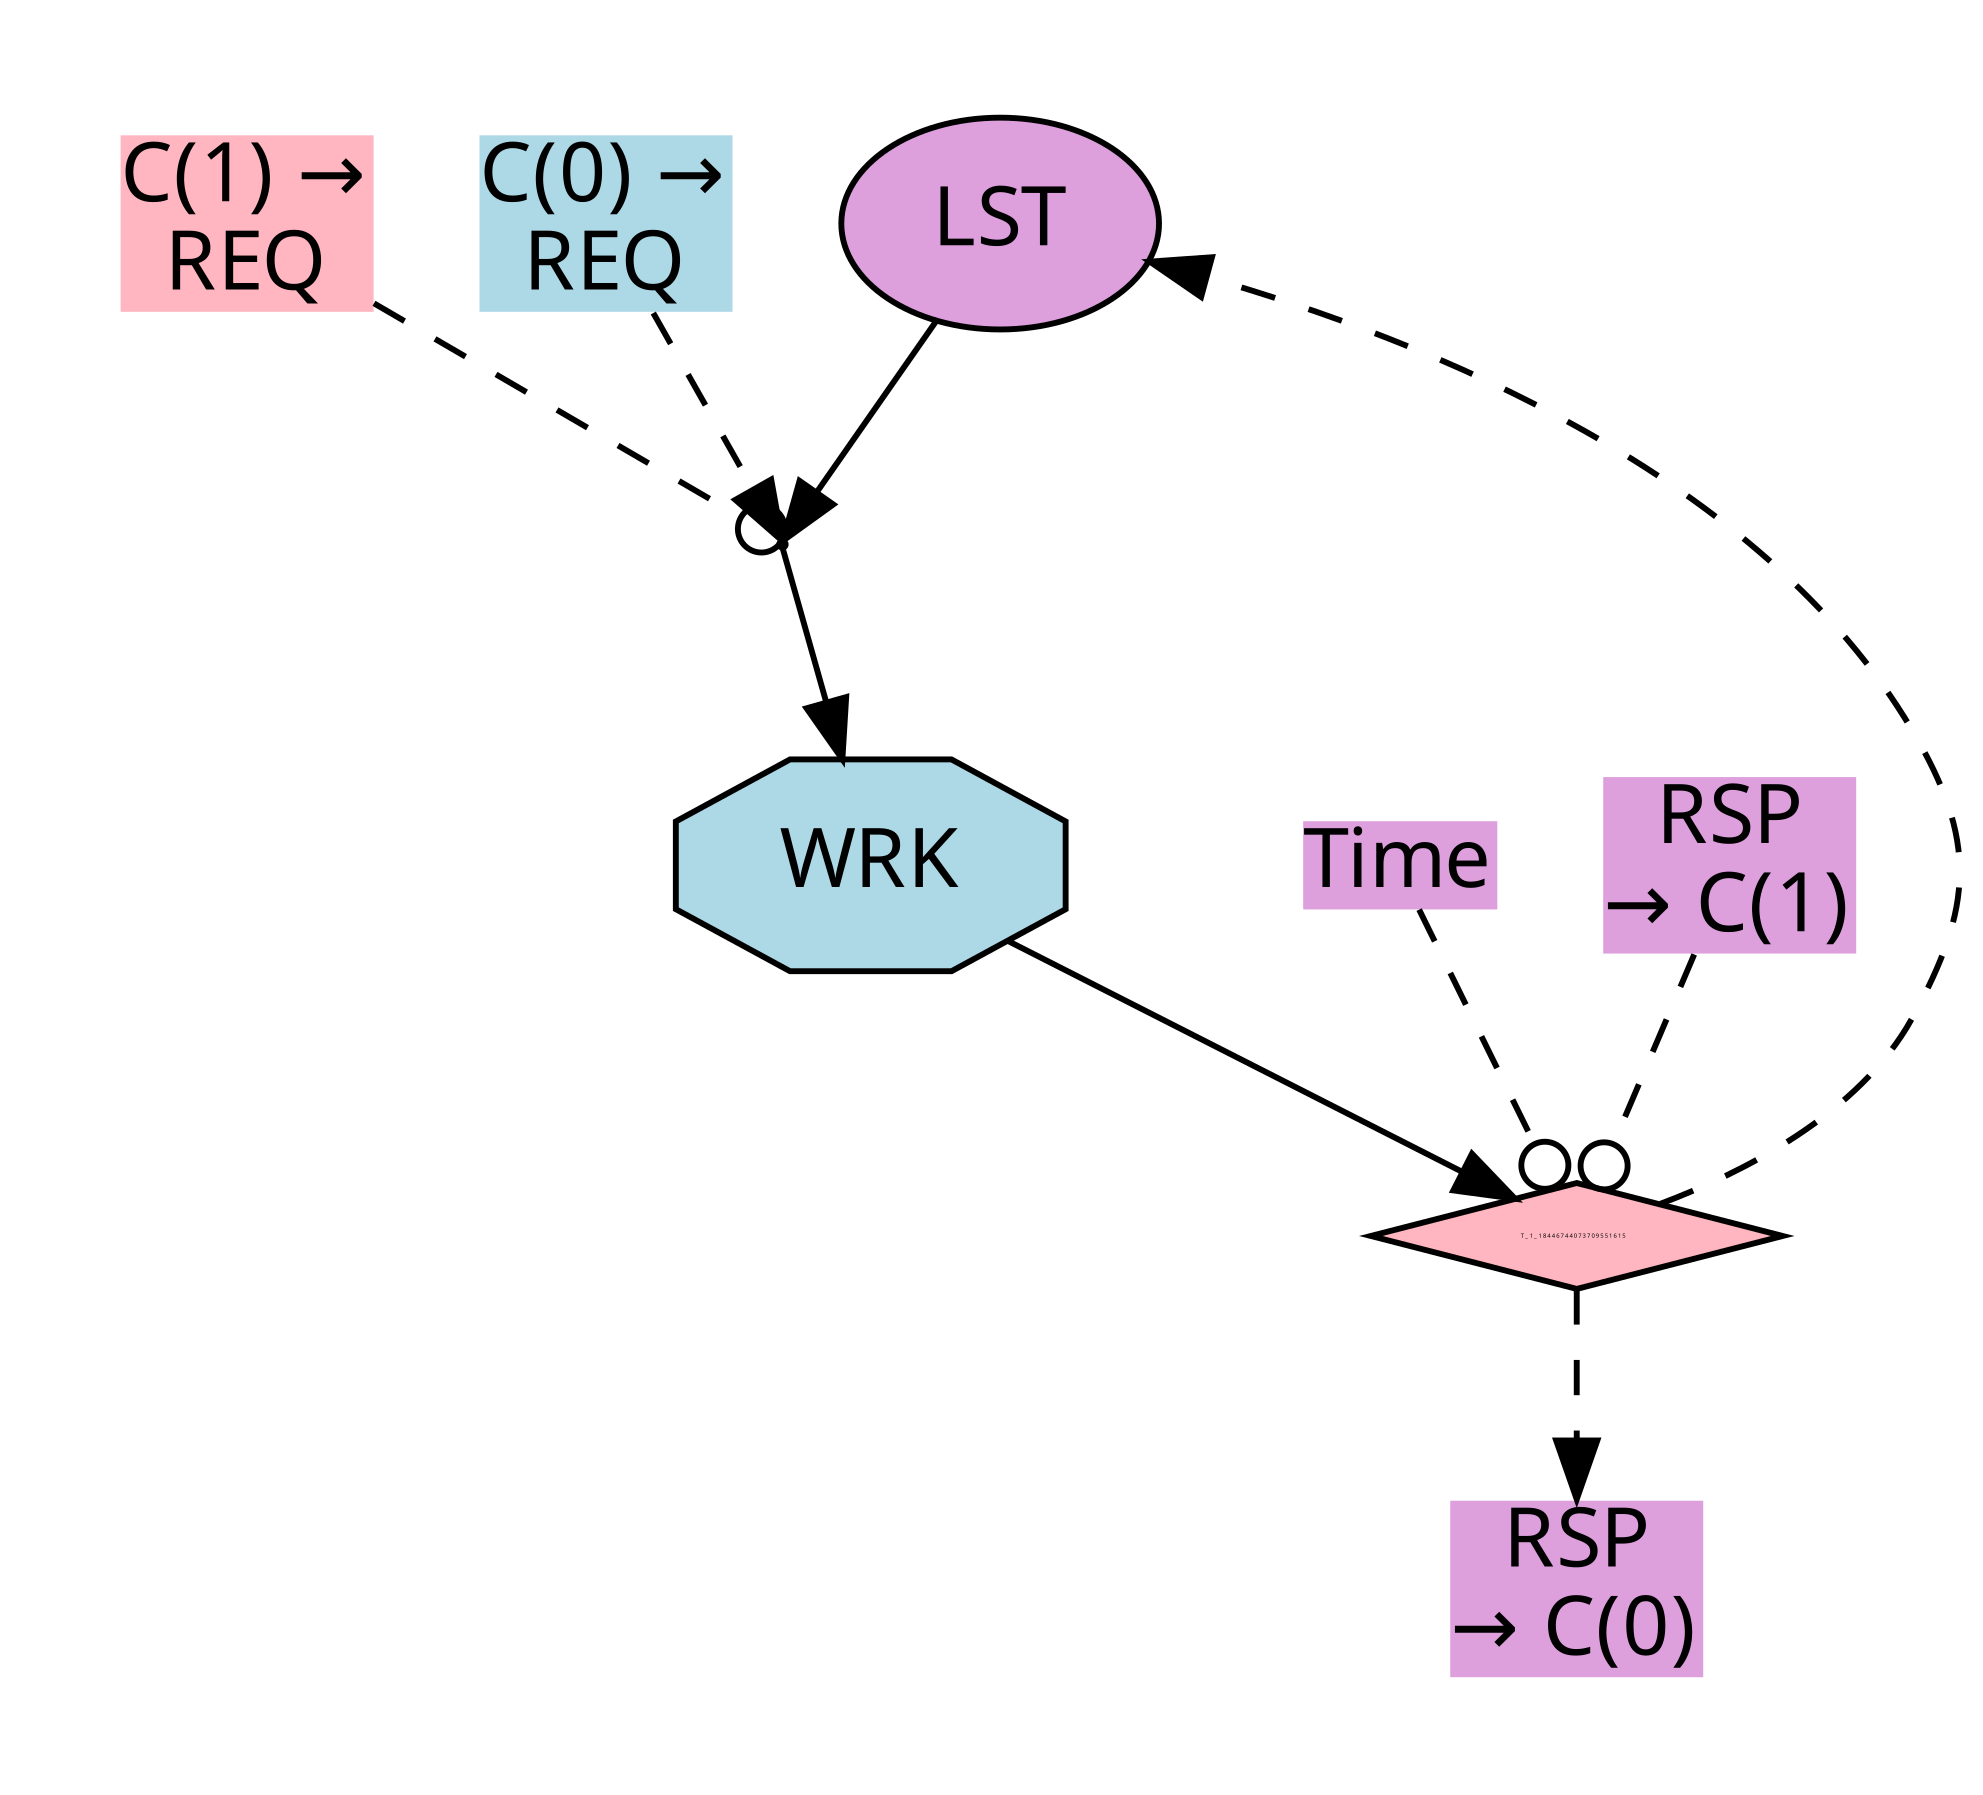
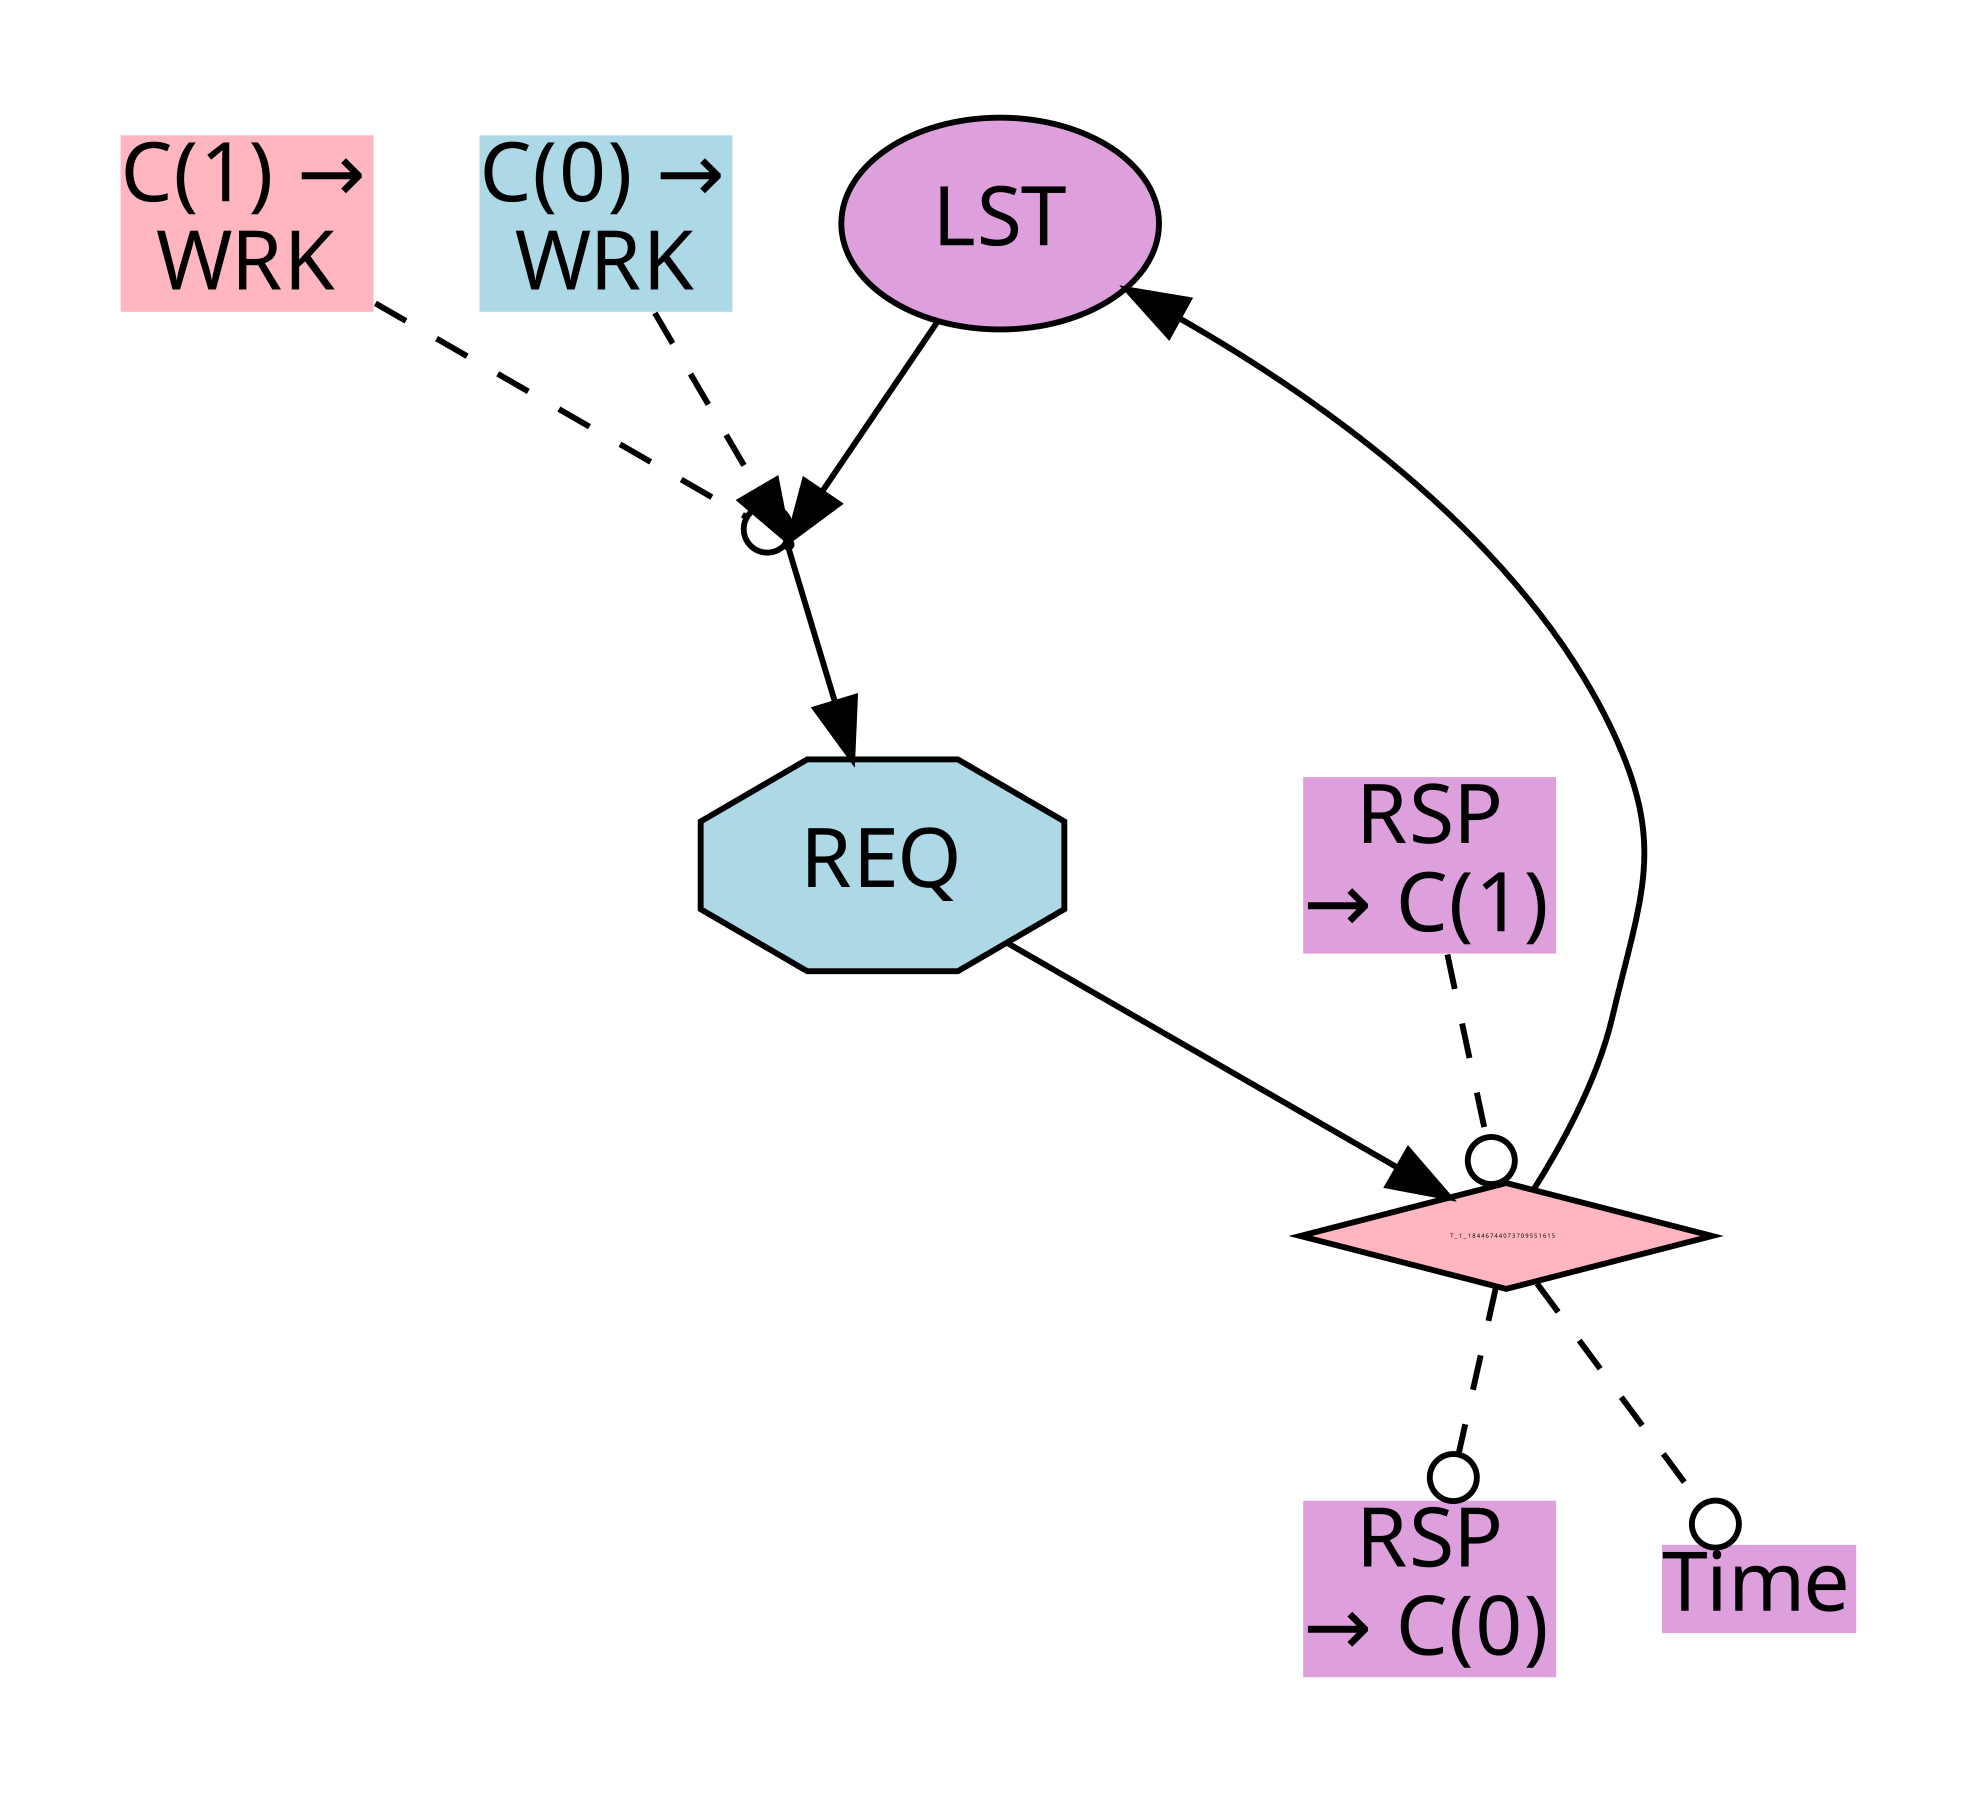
node "C(1) → REQ": label "C(1) → REQ" -> "C(1) → WRK"
node "C(0) → REQ": label "C(0) → REQ" -> "C(0) → WRK"
edge "T_1_18446744073709551615" -> "LST": style dashed -> solid
node "WRK": label "WRK" -> "REQ"
edge "Time" -> "T_1_18446744073709551615": reversed
edge "T_1_18446744073709551615" -> "RSP → C(0)": arrowhead normal -> odot
